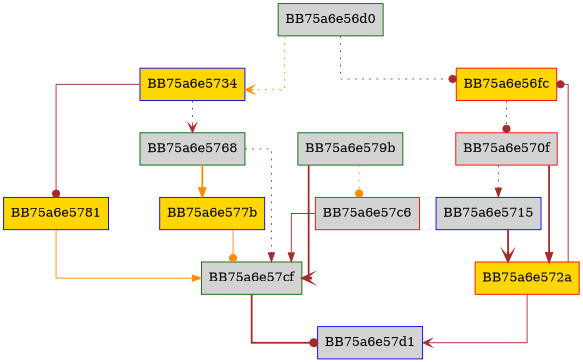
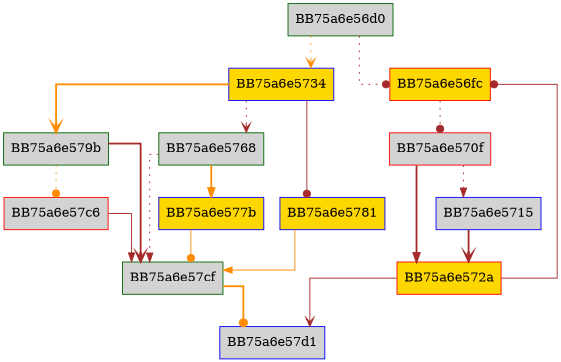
edge "BB75a6e5734" -> "BB75a6e579b": added
edge "BB75a6e57cf" -> "BB75a6e57d1": color brown -> darkorange
